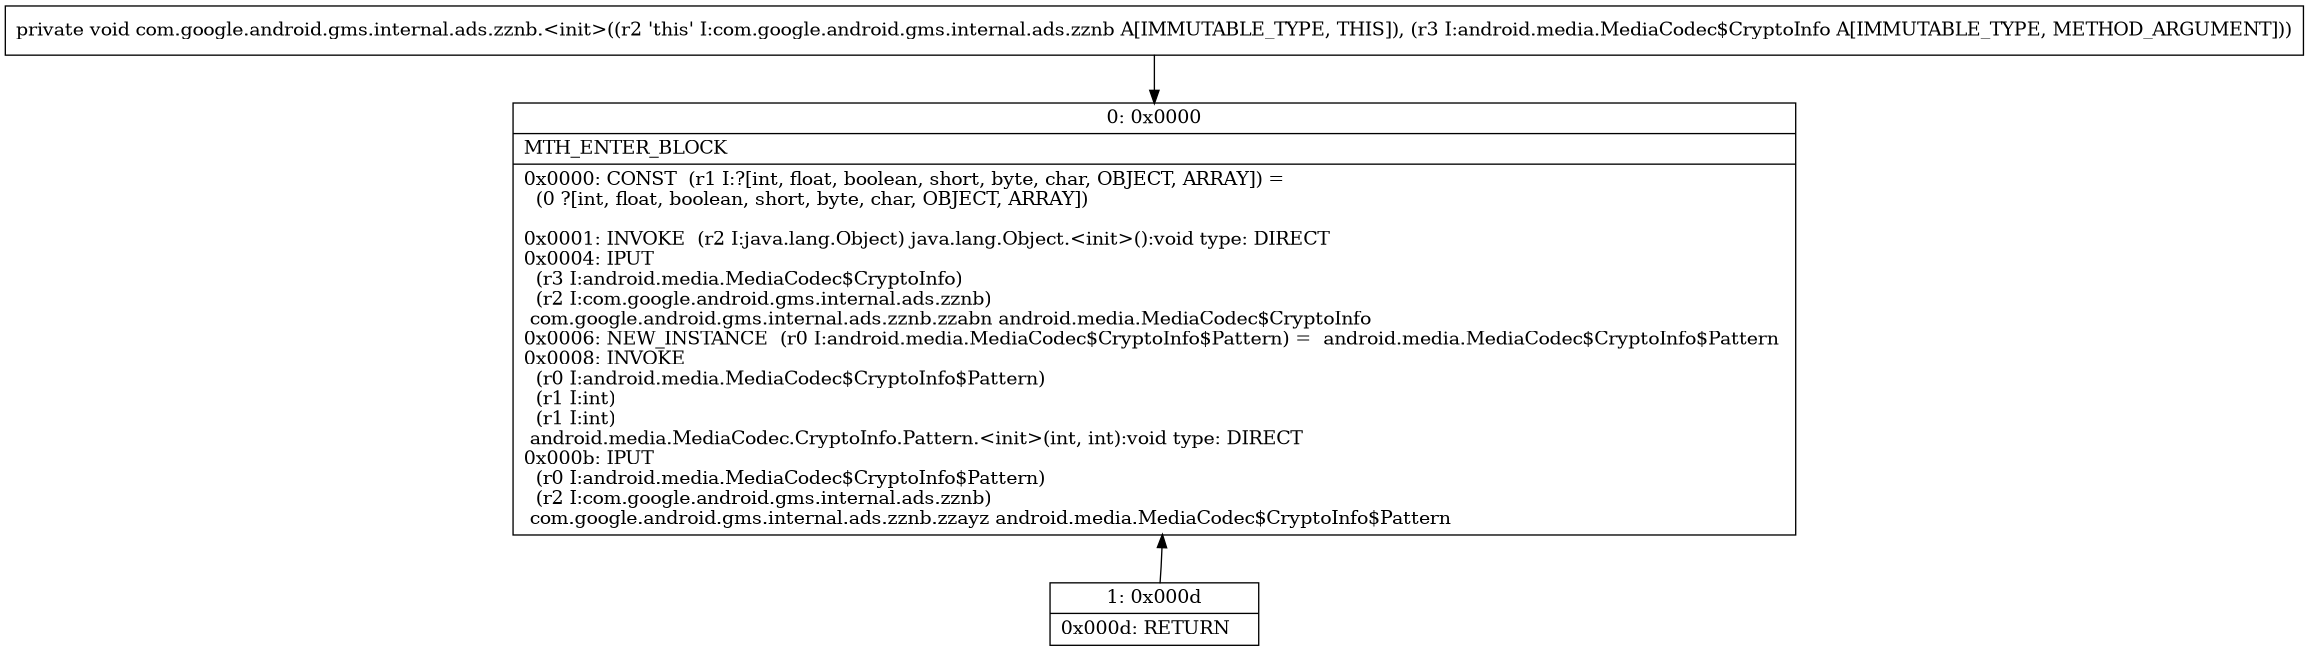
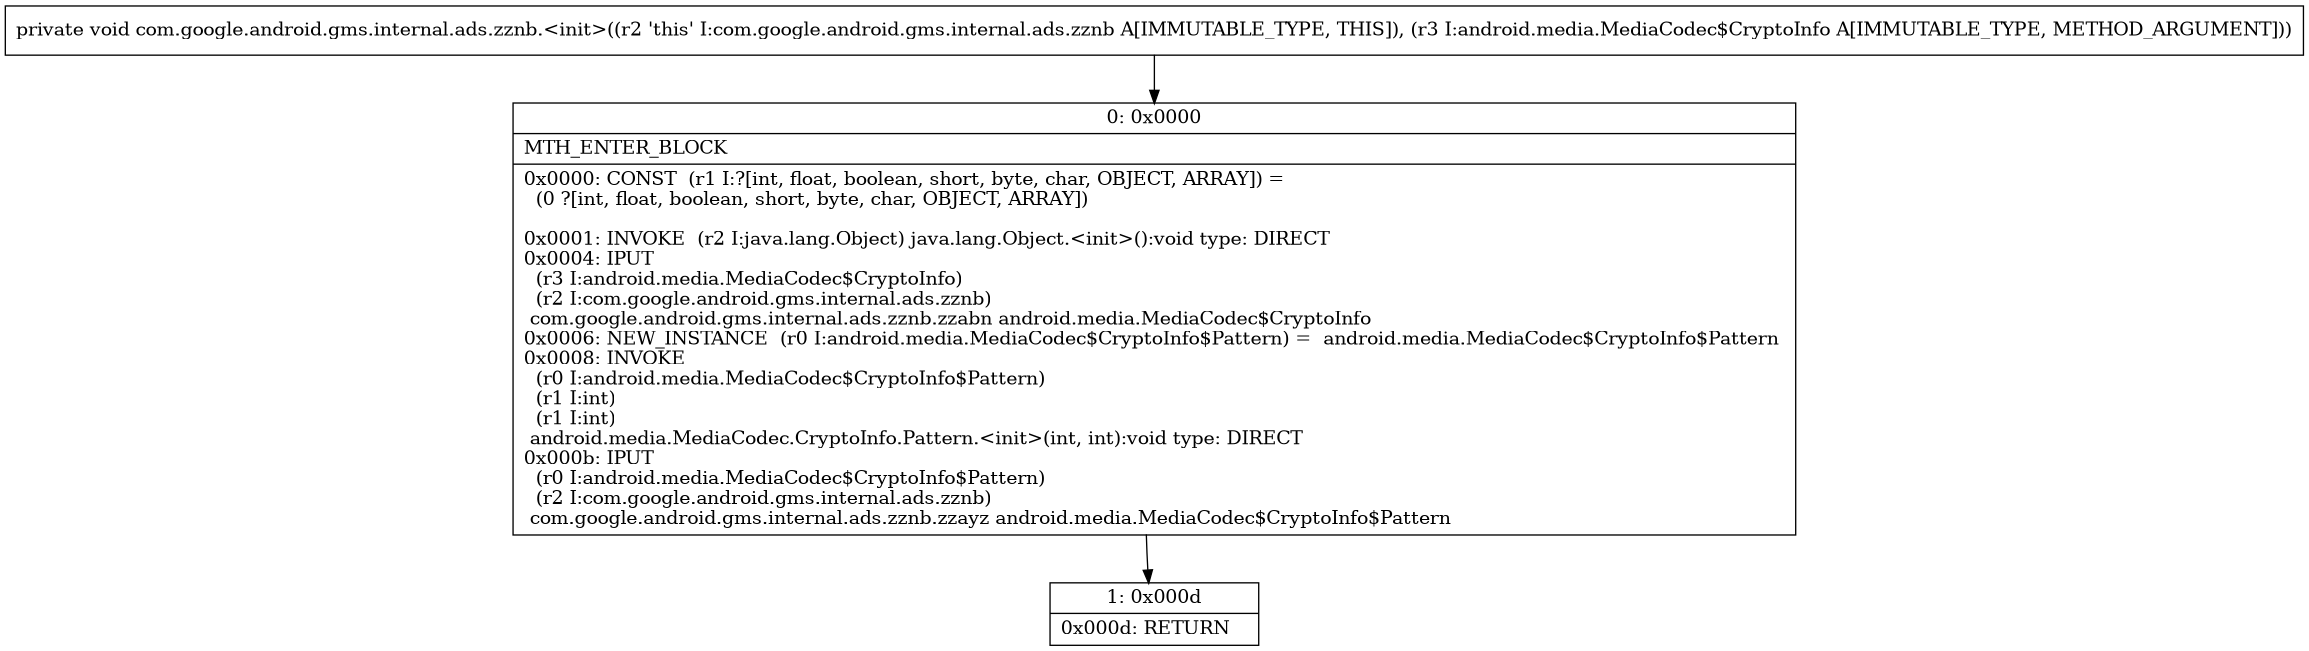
edge "1: 0x000d" -> "0: 0x0000": reversed
